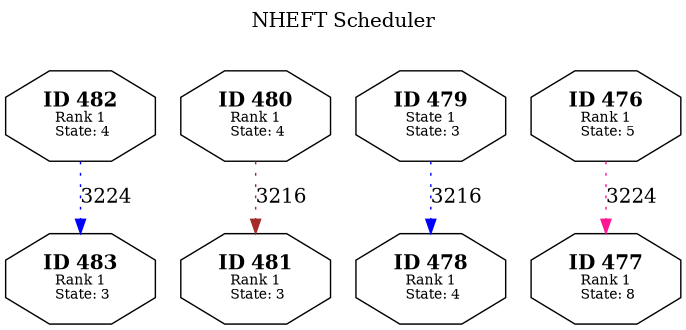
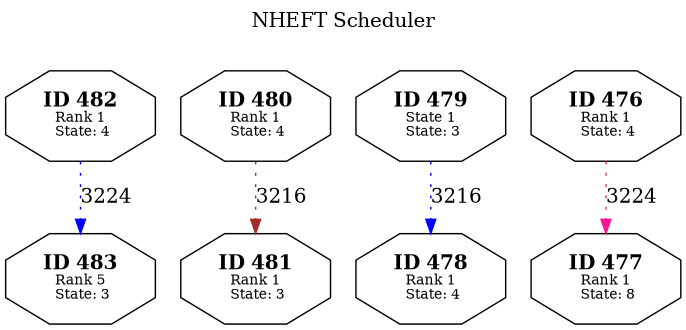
node "ID 476": text "State: 5" -> "State: 4"
node "ID 483": text "Rank 1" -> "Rank 5"
